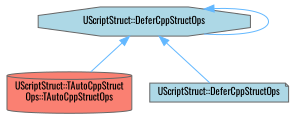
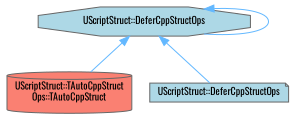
node "UScriptStruct::TAutoCppStruct Ops::TAutoCppStructOps": label "UScriptStruct::TAutoCppStruct Ops::TAutoCppStructOps" -> "UScriptStruct::TAutoCppStruct Ops::TAutoCppStruct"
